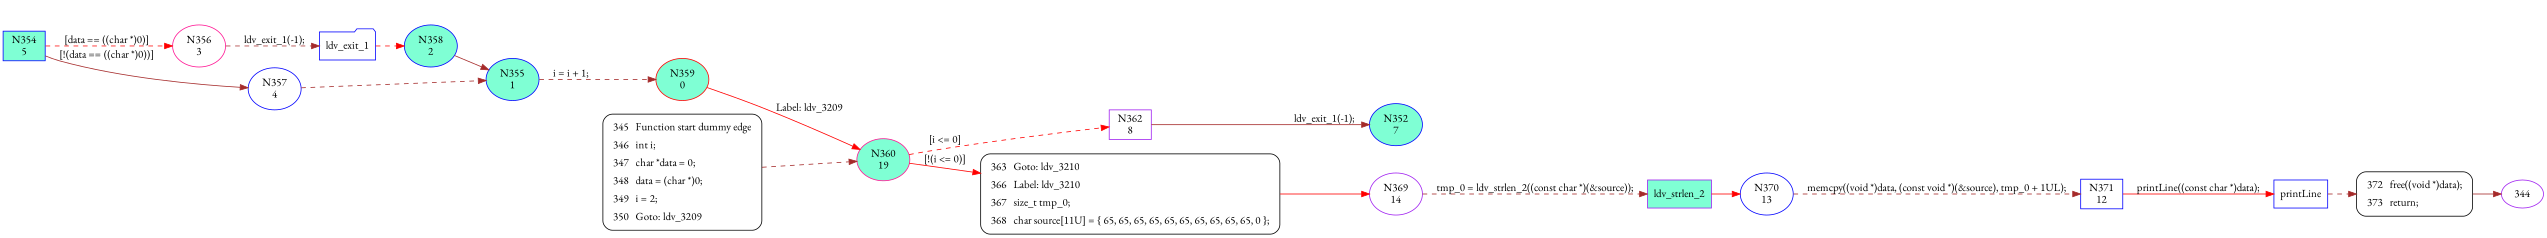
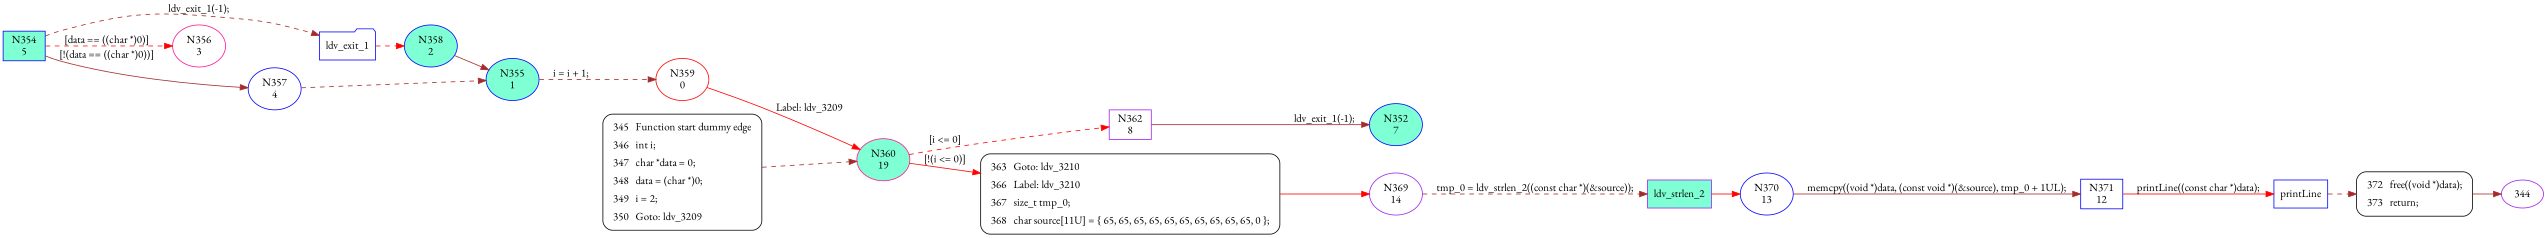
edge "N356 3" -> "ldv_exit_1": now "N354 5" -> "ldv_exit_1"
node "N359 0": fillcolor aquamarine -> white
edge "N370 13" -> "N371 12": style dashed -> solid
